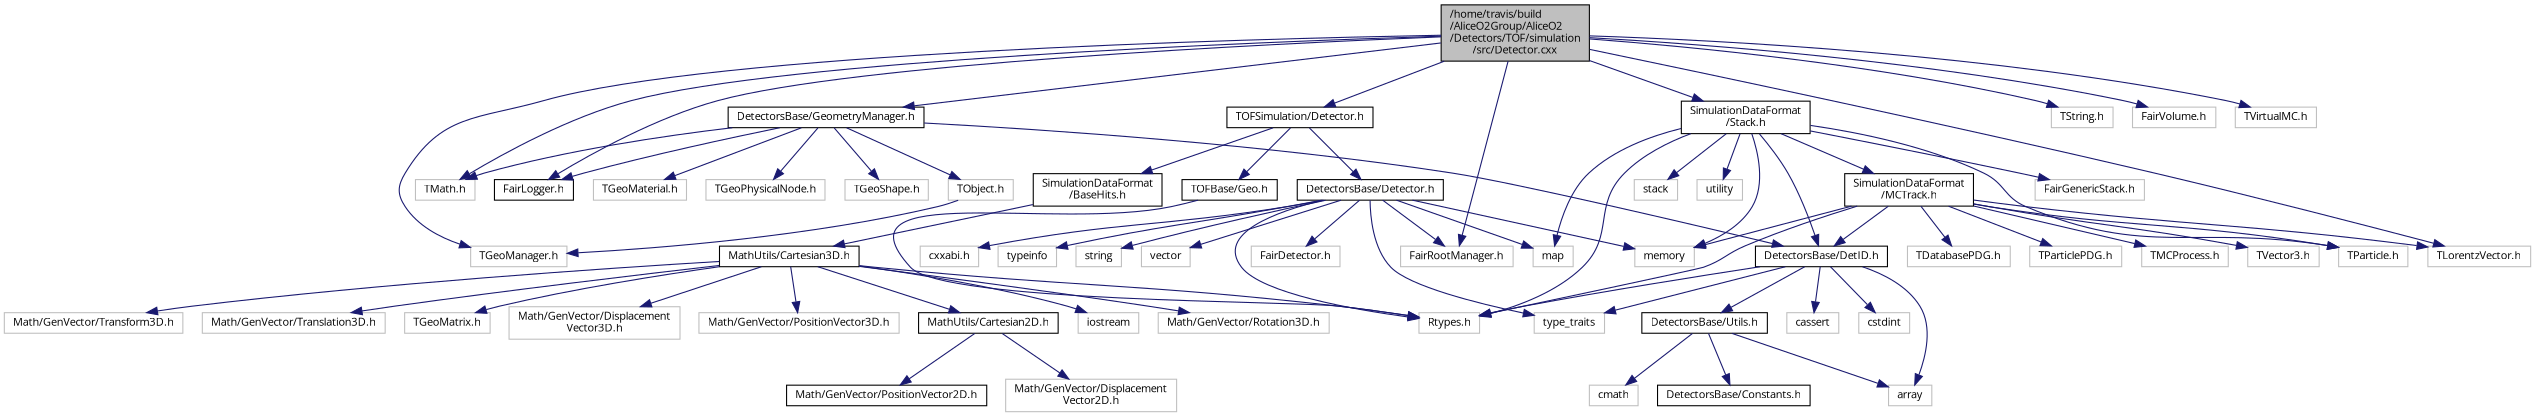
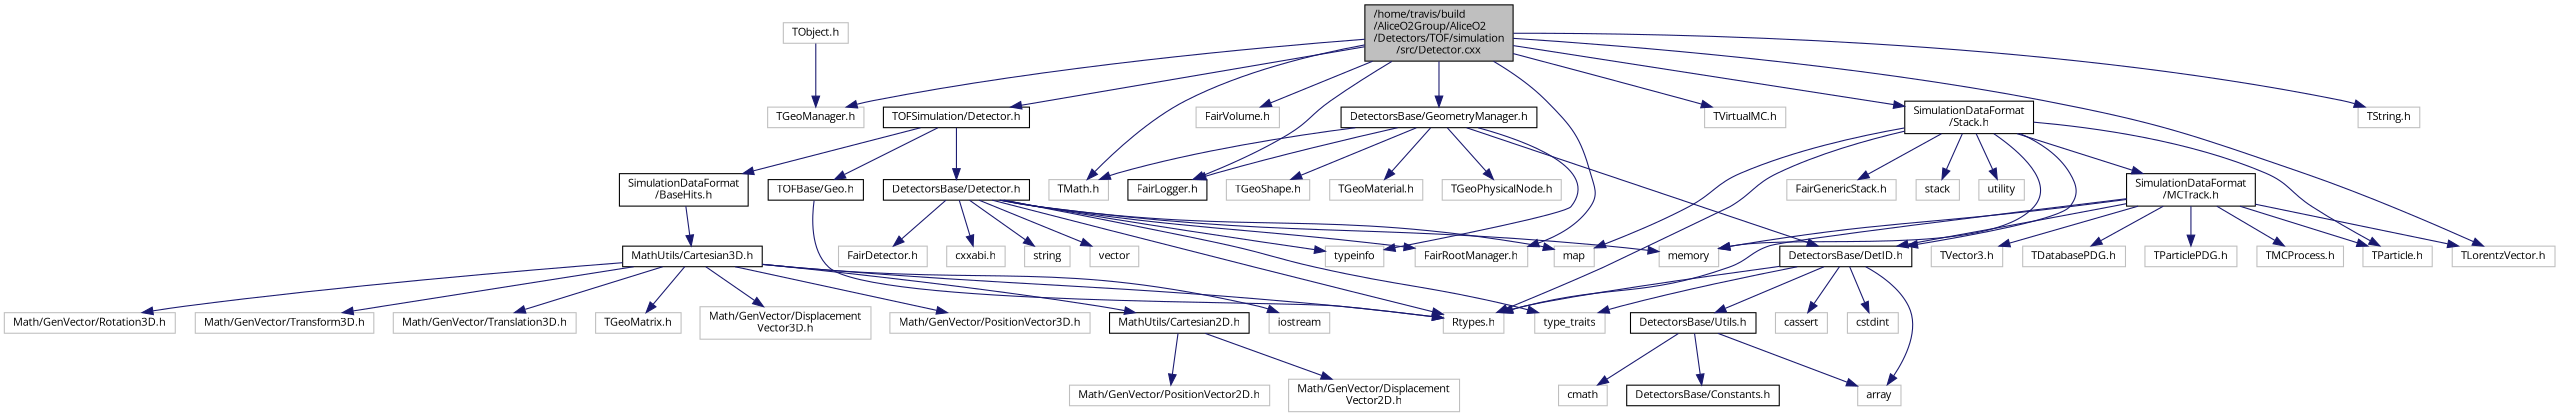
edge "DetectorsBase/GeometryManager.h" -> "TObject.h": now "DetectorsBase/GeometryManager.h" -> "typeinfo"
node "Math/GenVector/PositionVector2D.h": color black -> grey75
